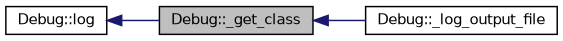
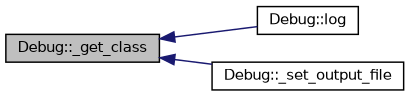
edge "Debug::_get_class" -> "Debug::log": reversed
node "Debug::_log_output_file": label "Debug::_log_output_file" -> "Debug::_set_output_file"
